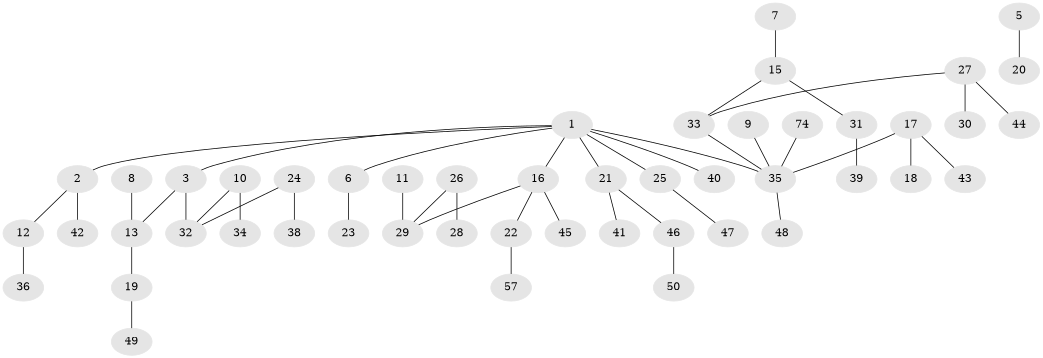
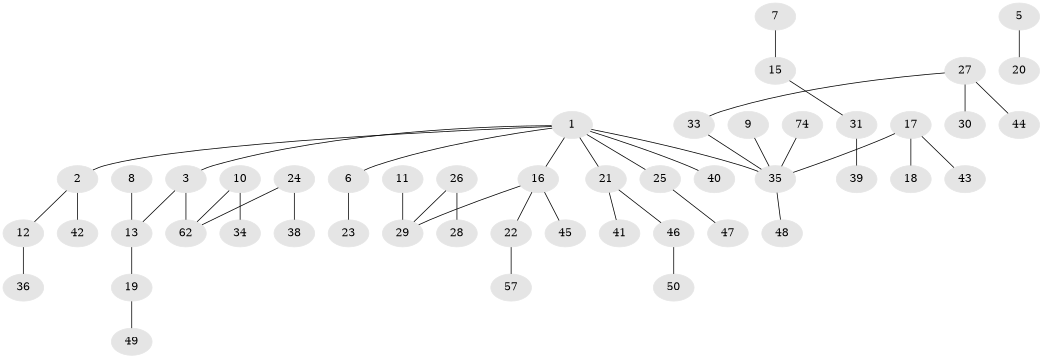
edge "15" -- "33": removed
node "32": label "32" -> "62"
